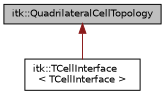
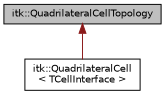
node "itk::TCellInterface < TCellInterface >": label "itk::TCellInterface < TCellInterface >" -> "itk::QuadrilateralCell < TCellInterface >"
